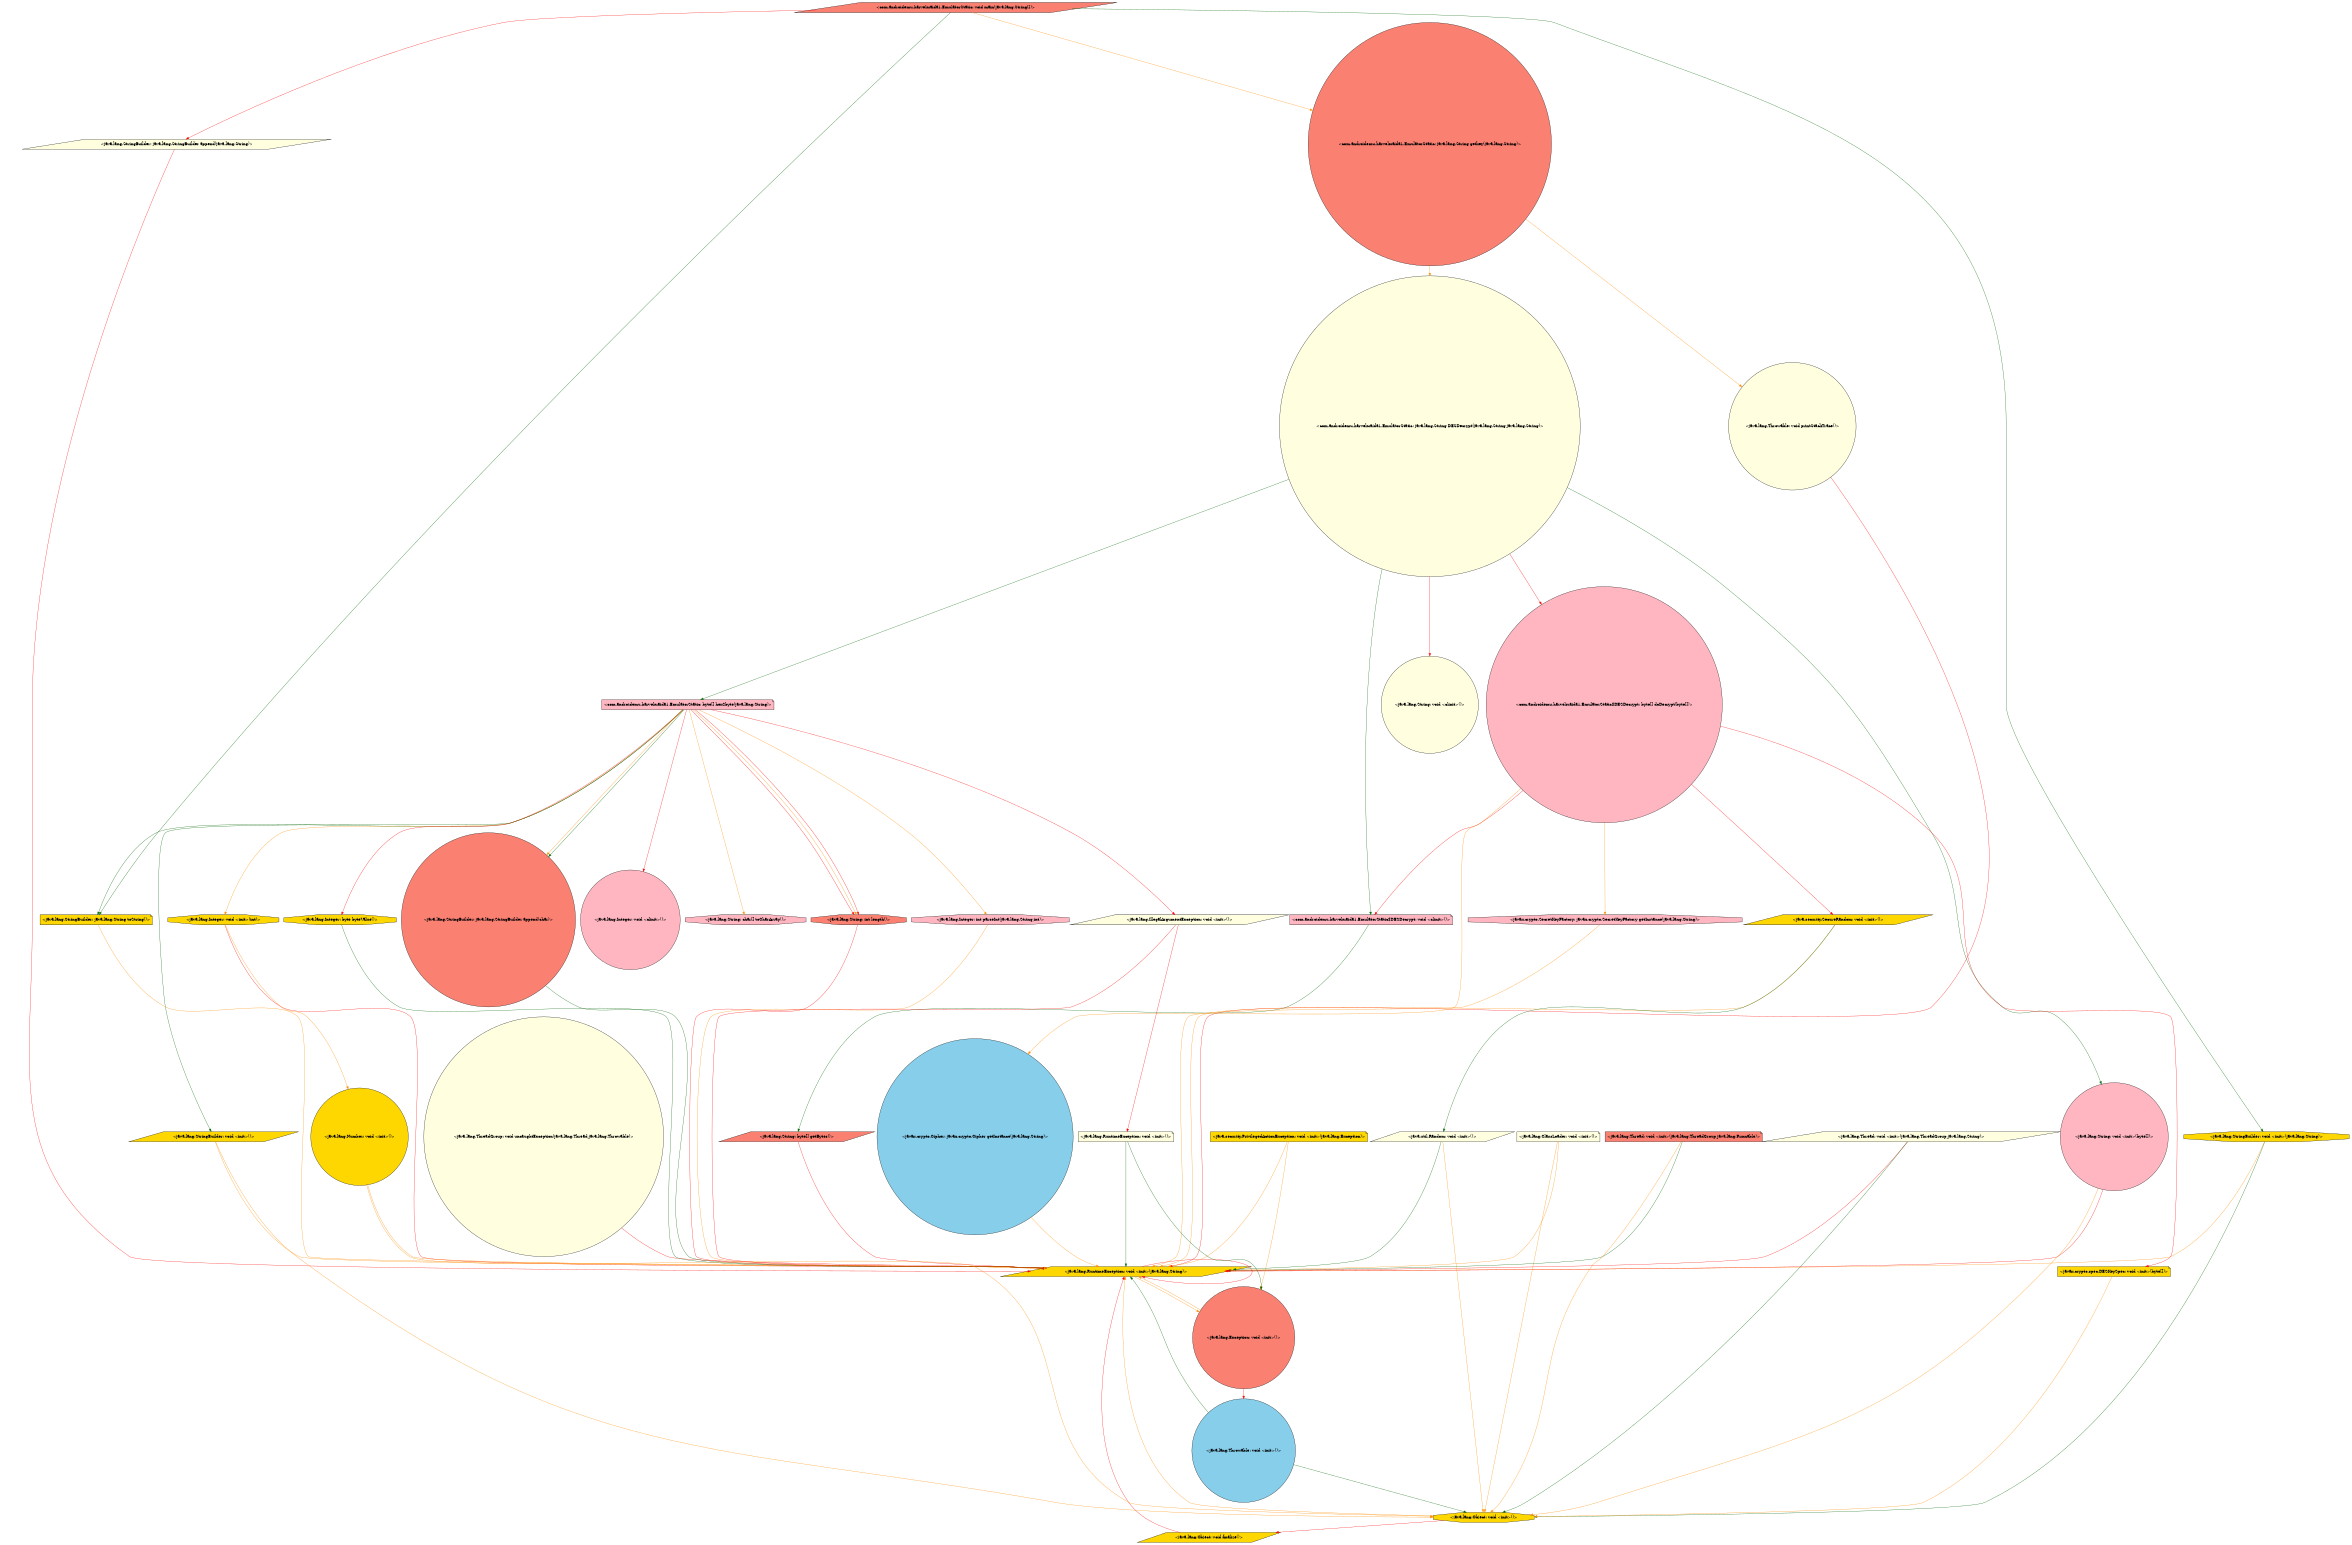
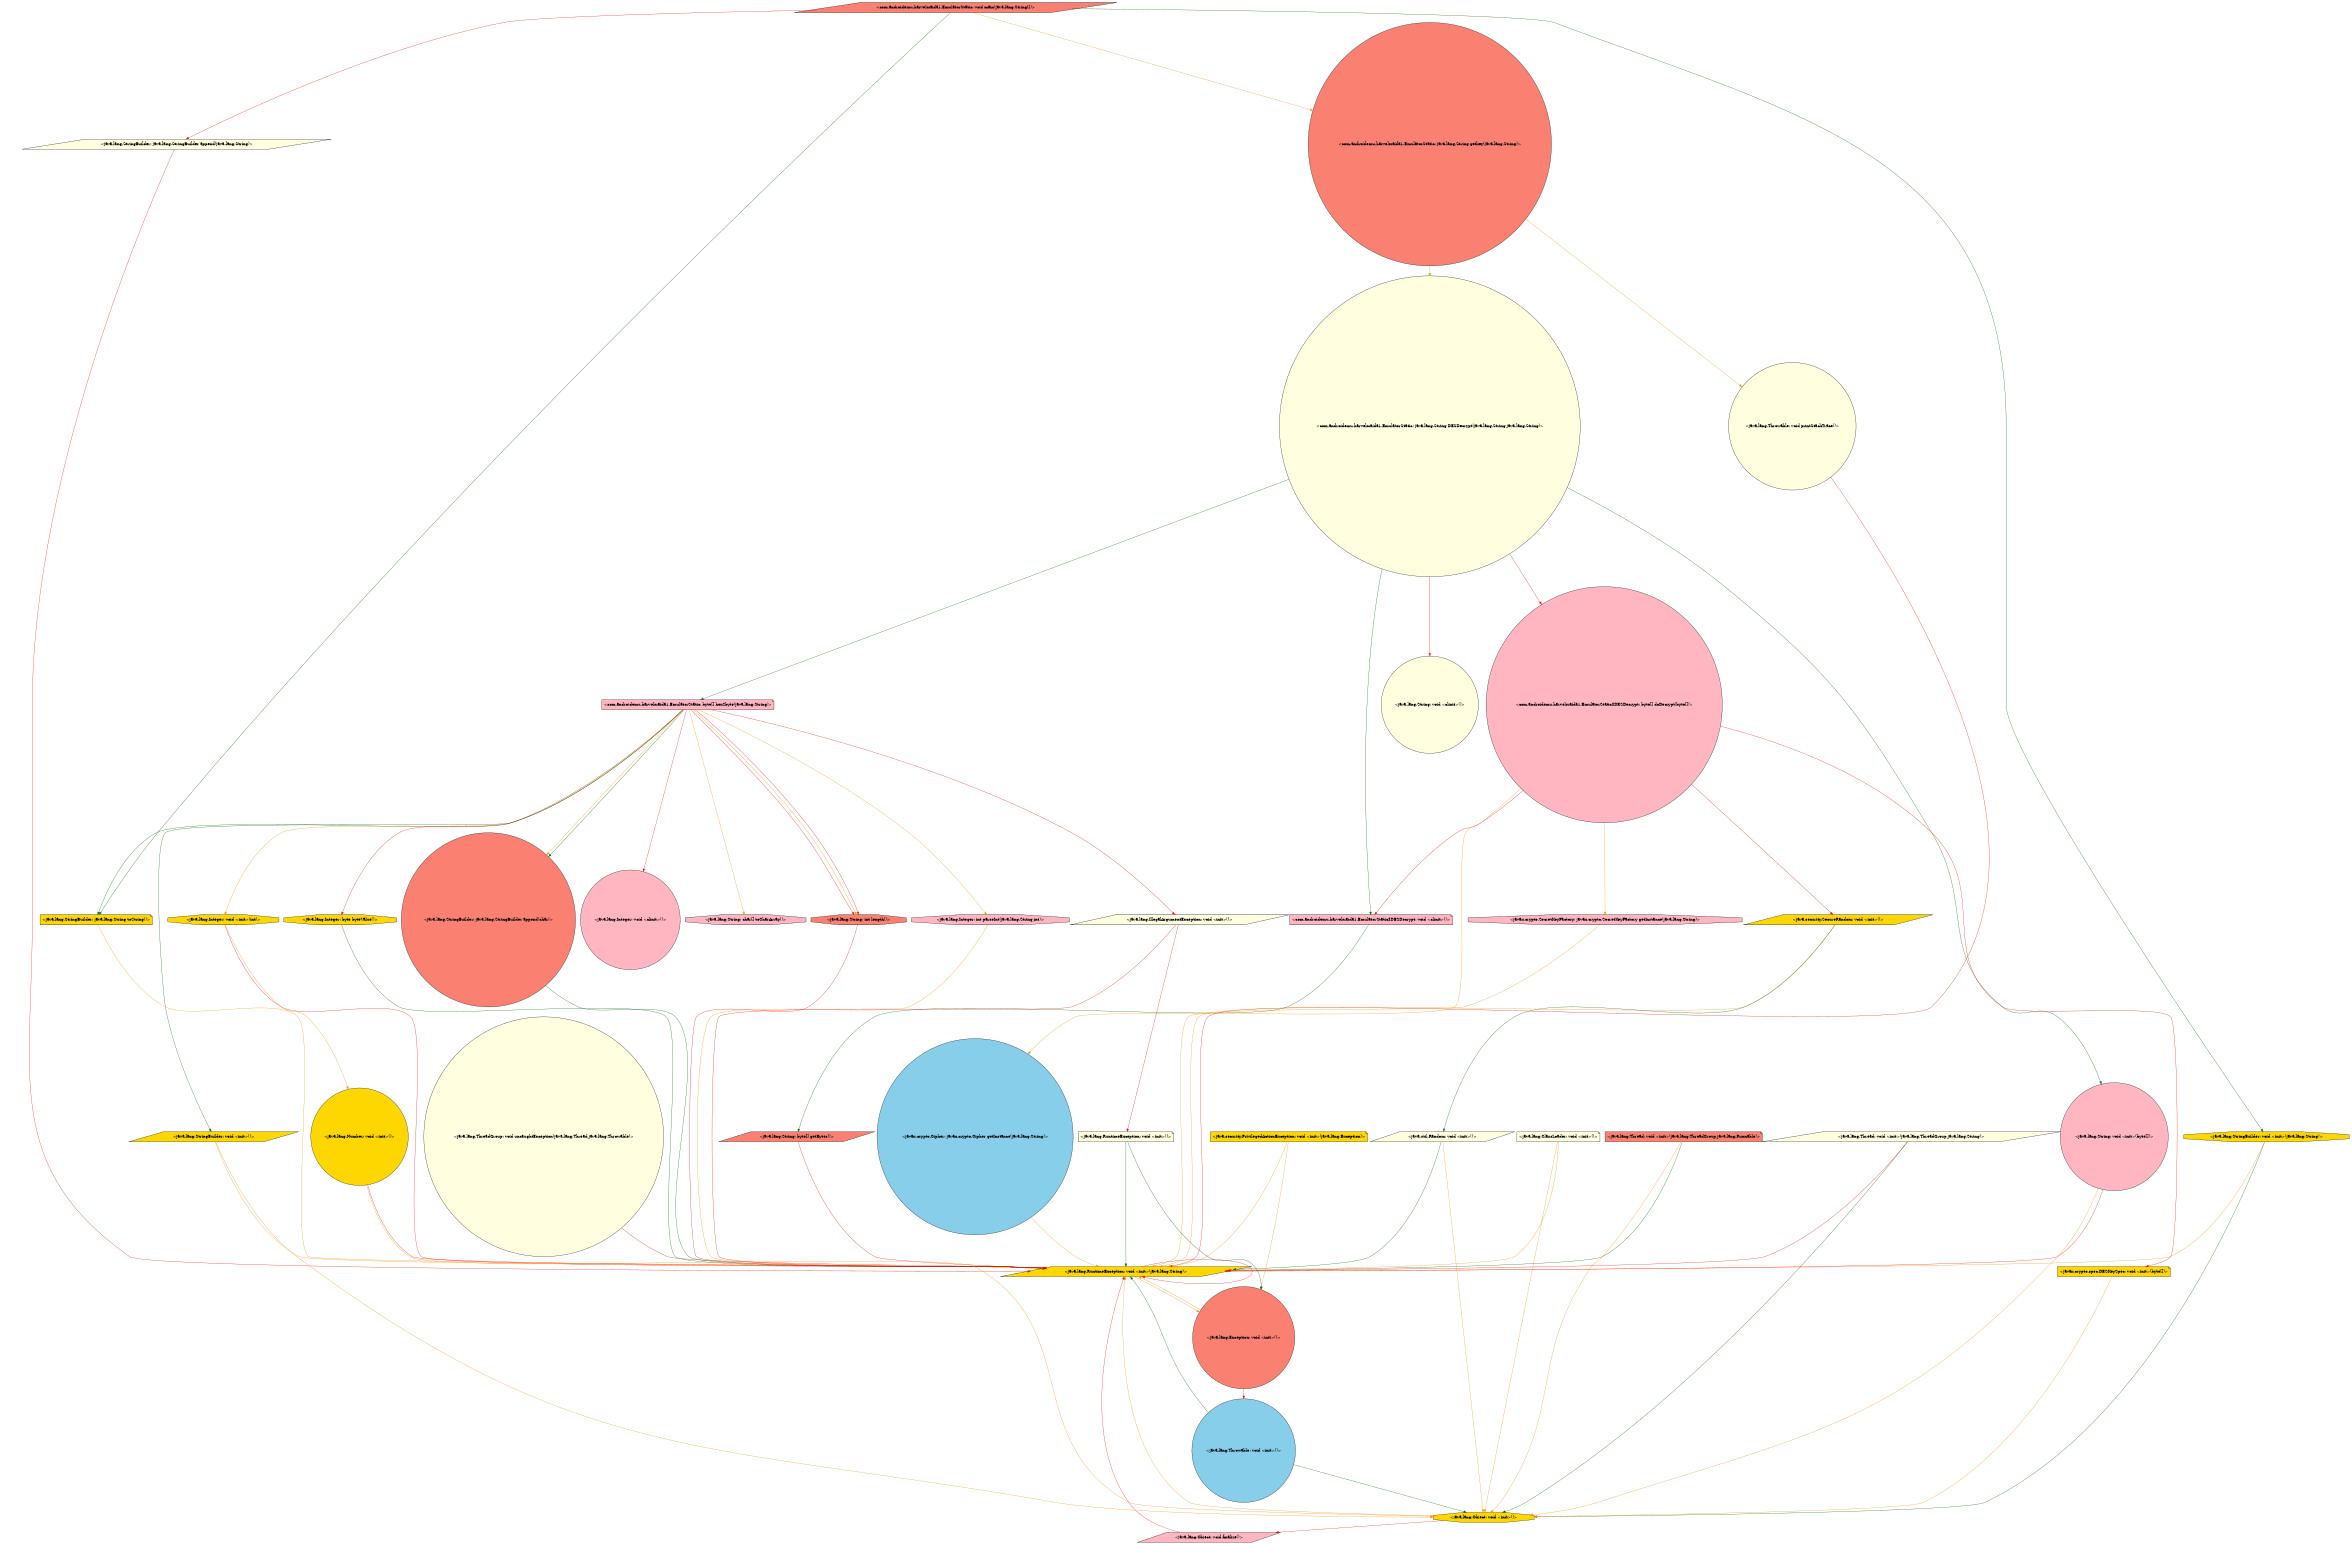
edge "<java.lang.Number: void <init>()>" -> "<java.lang.RuntimeException: void <init>(java.lang.String)>": color darkorange -> red
node "<java.lang.Object: void finalize()>": fillcolor gold -> lightpink
